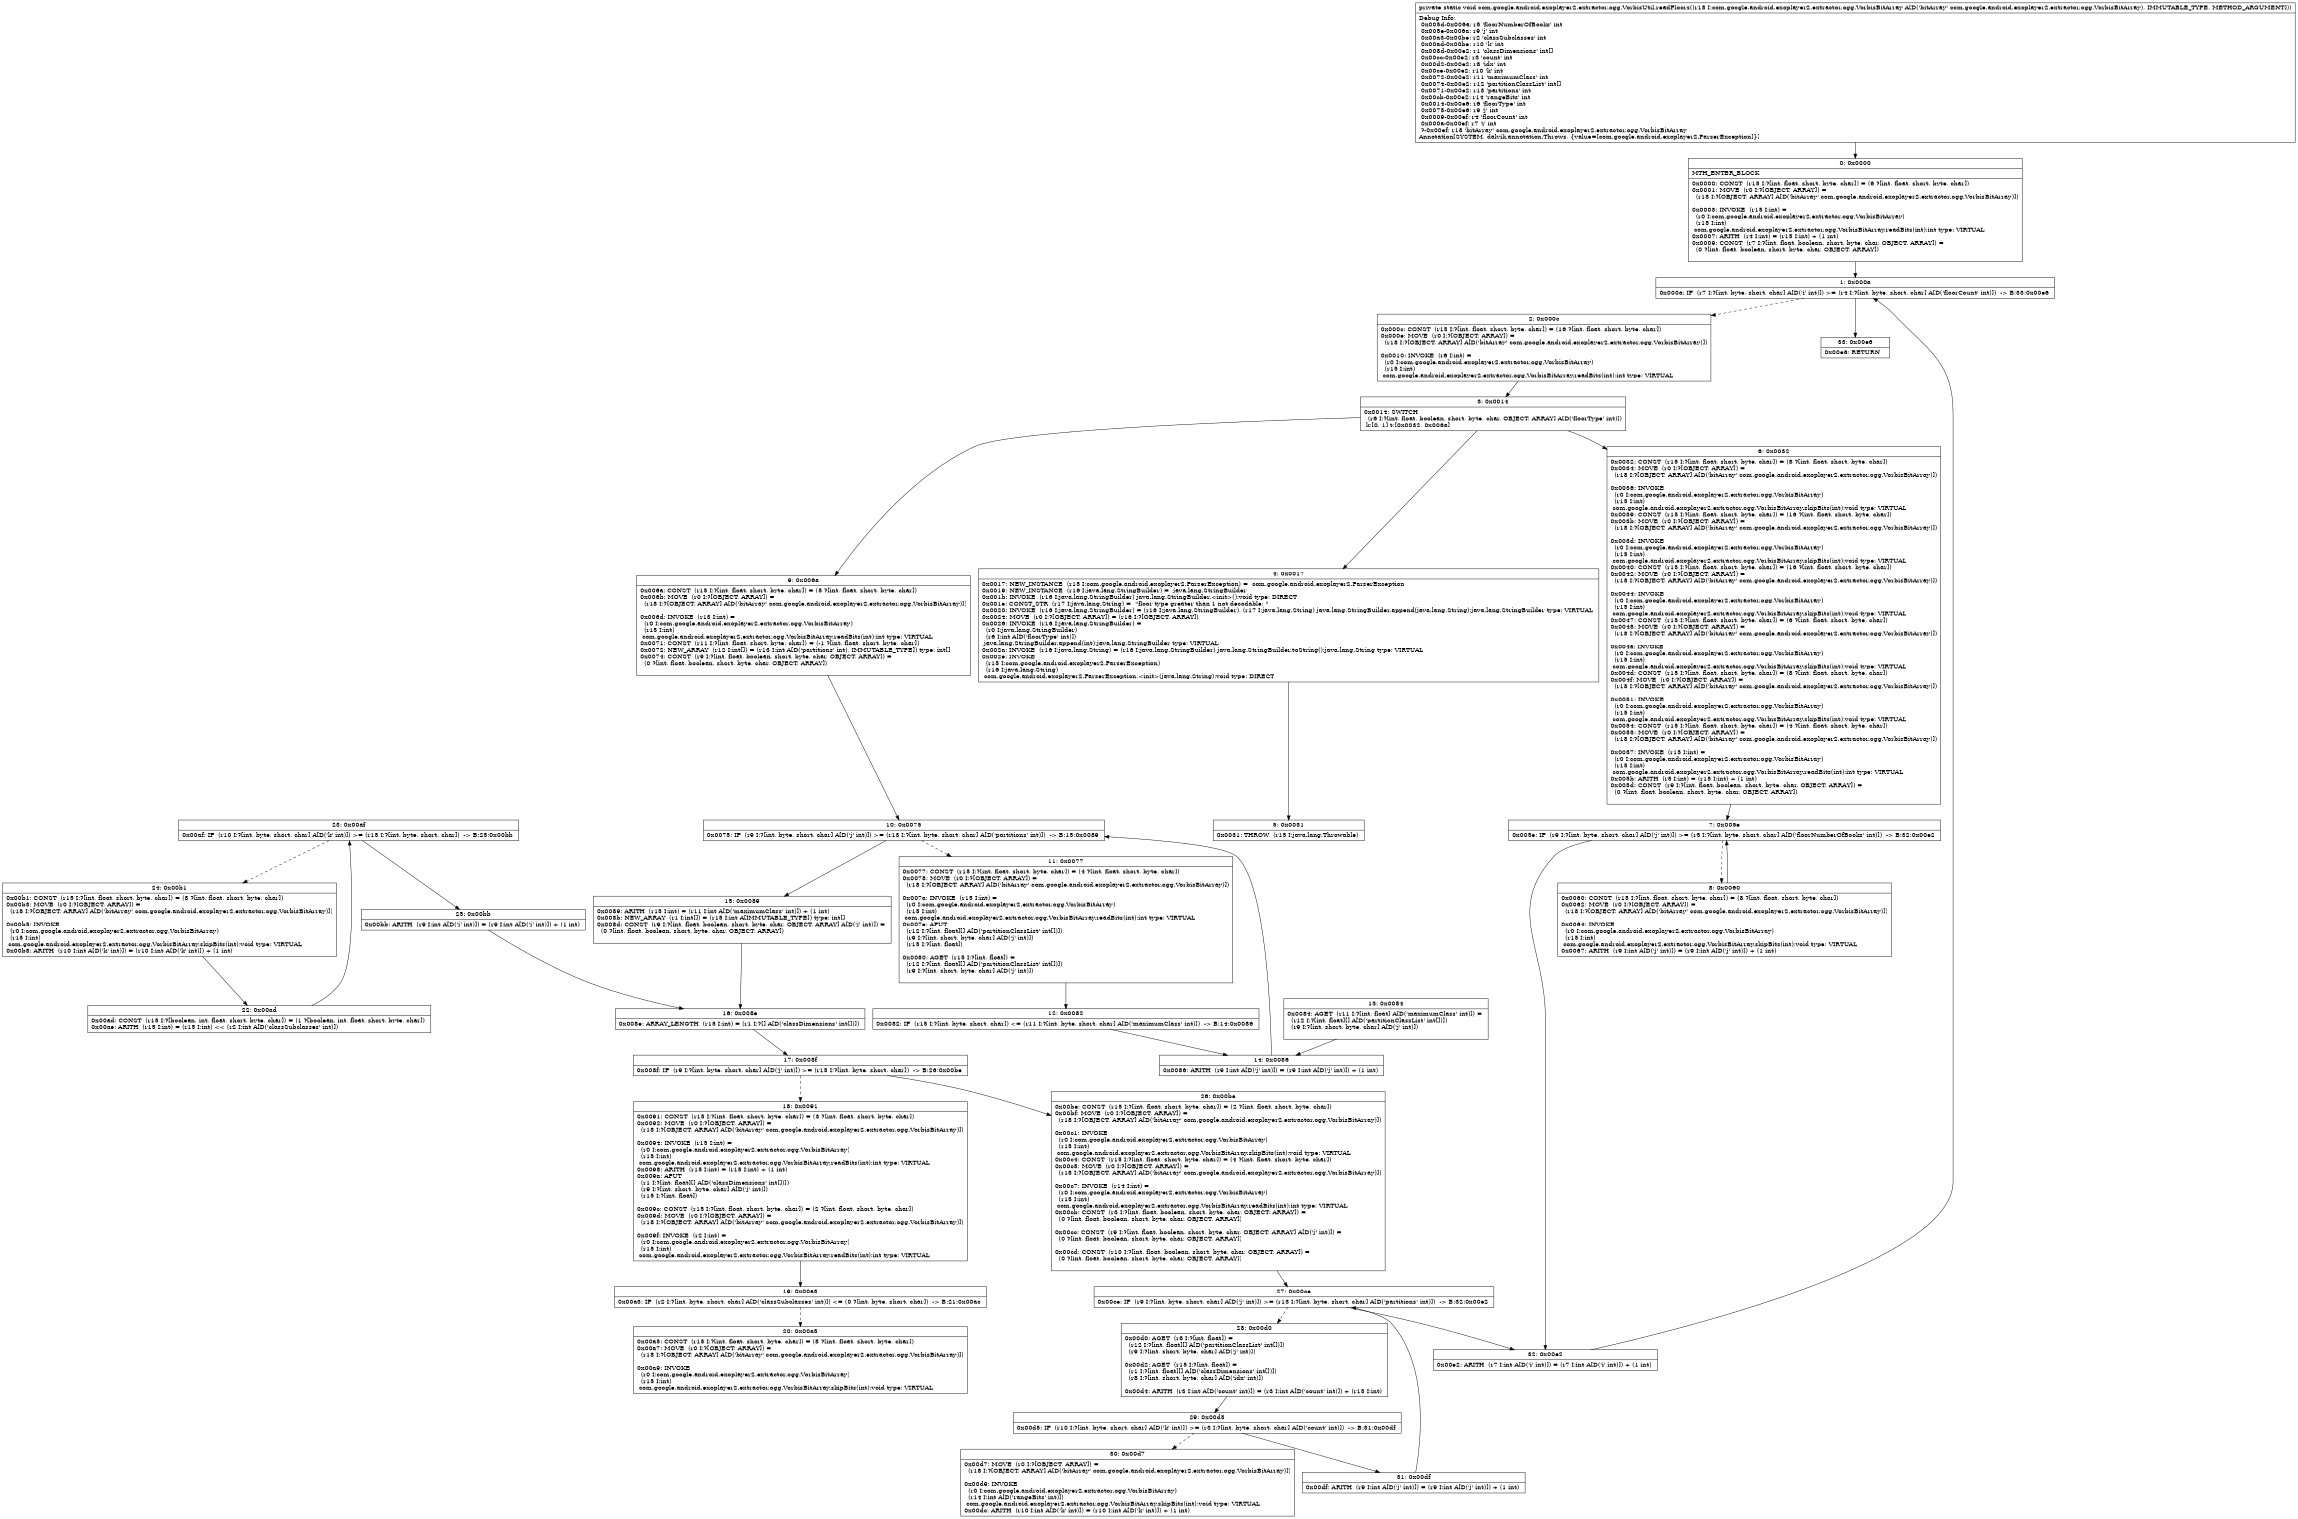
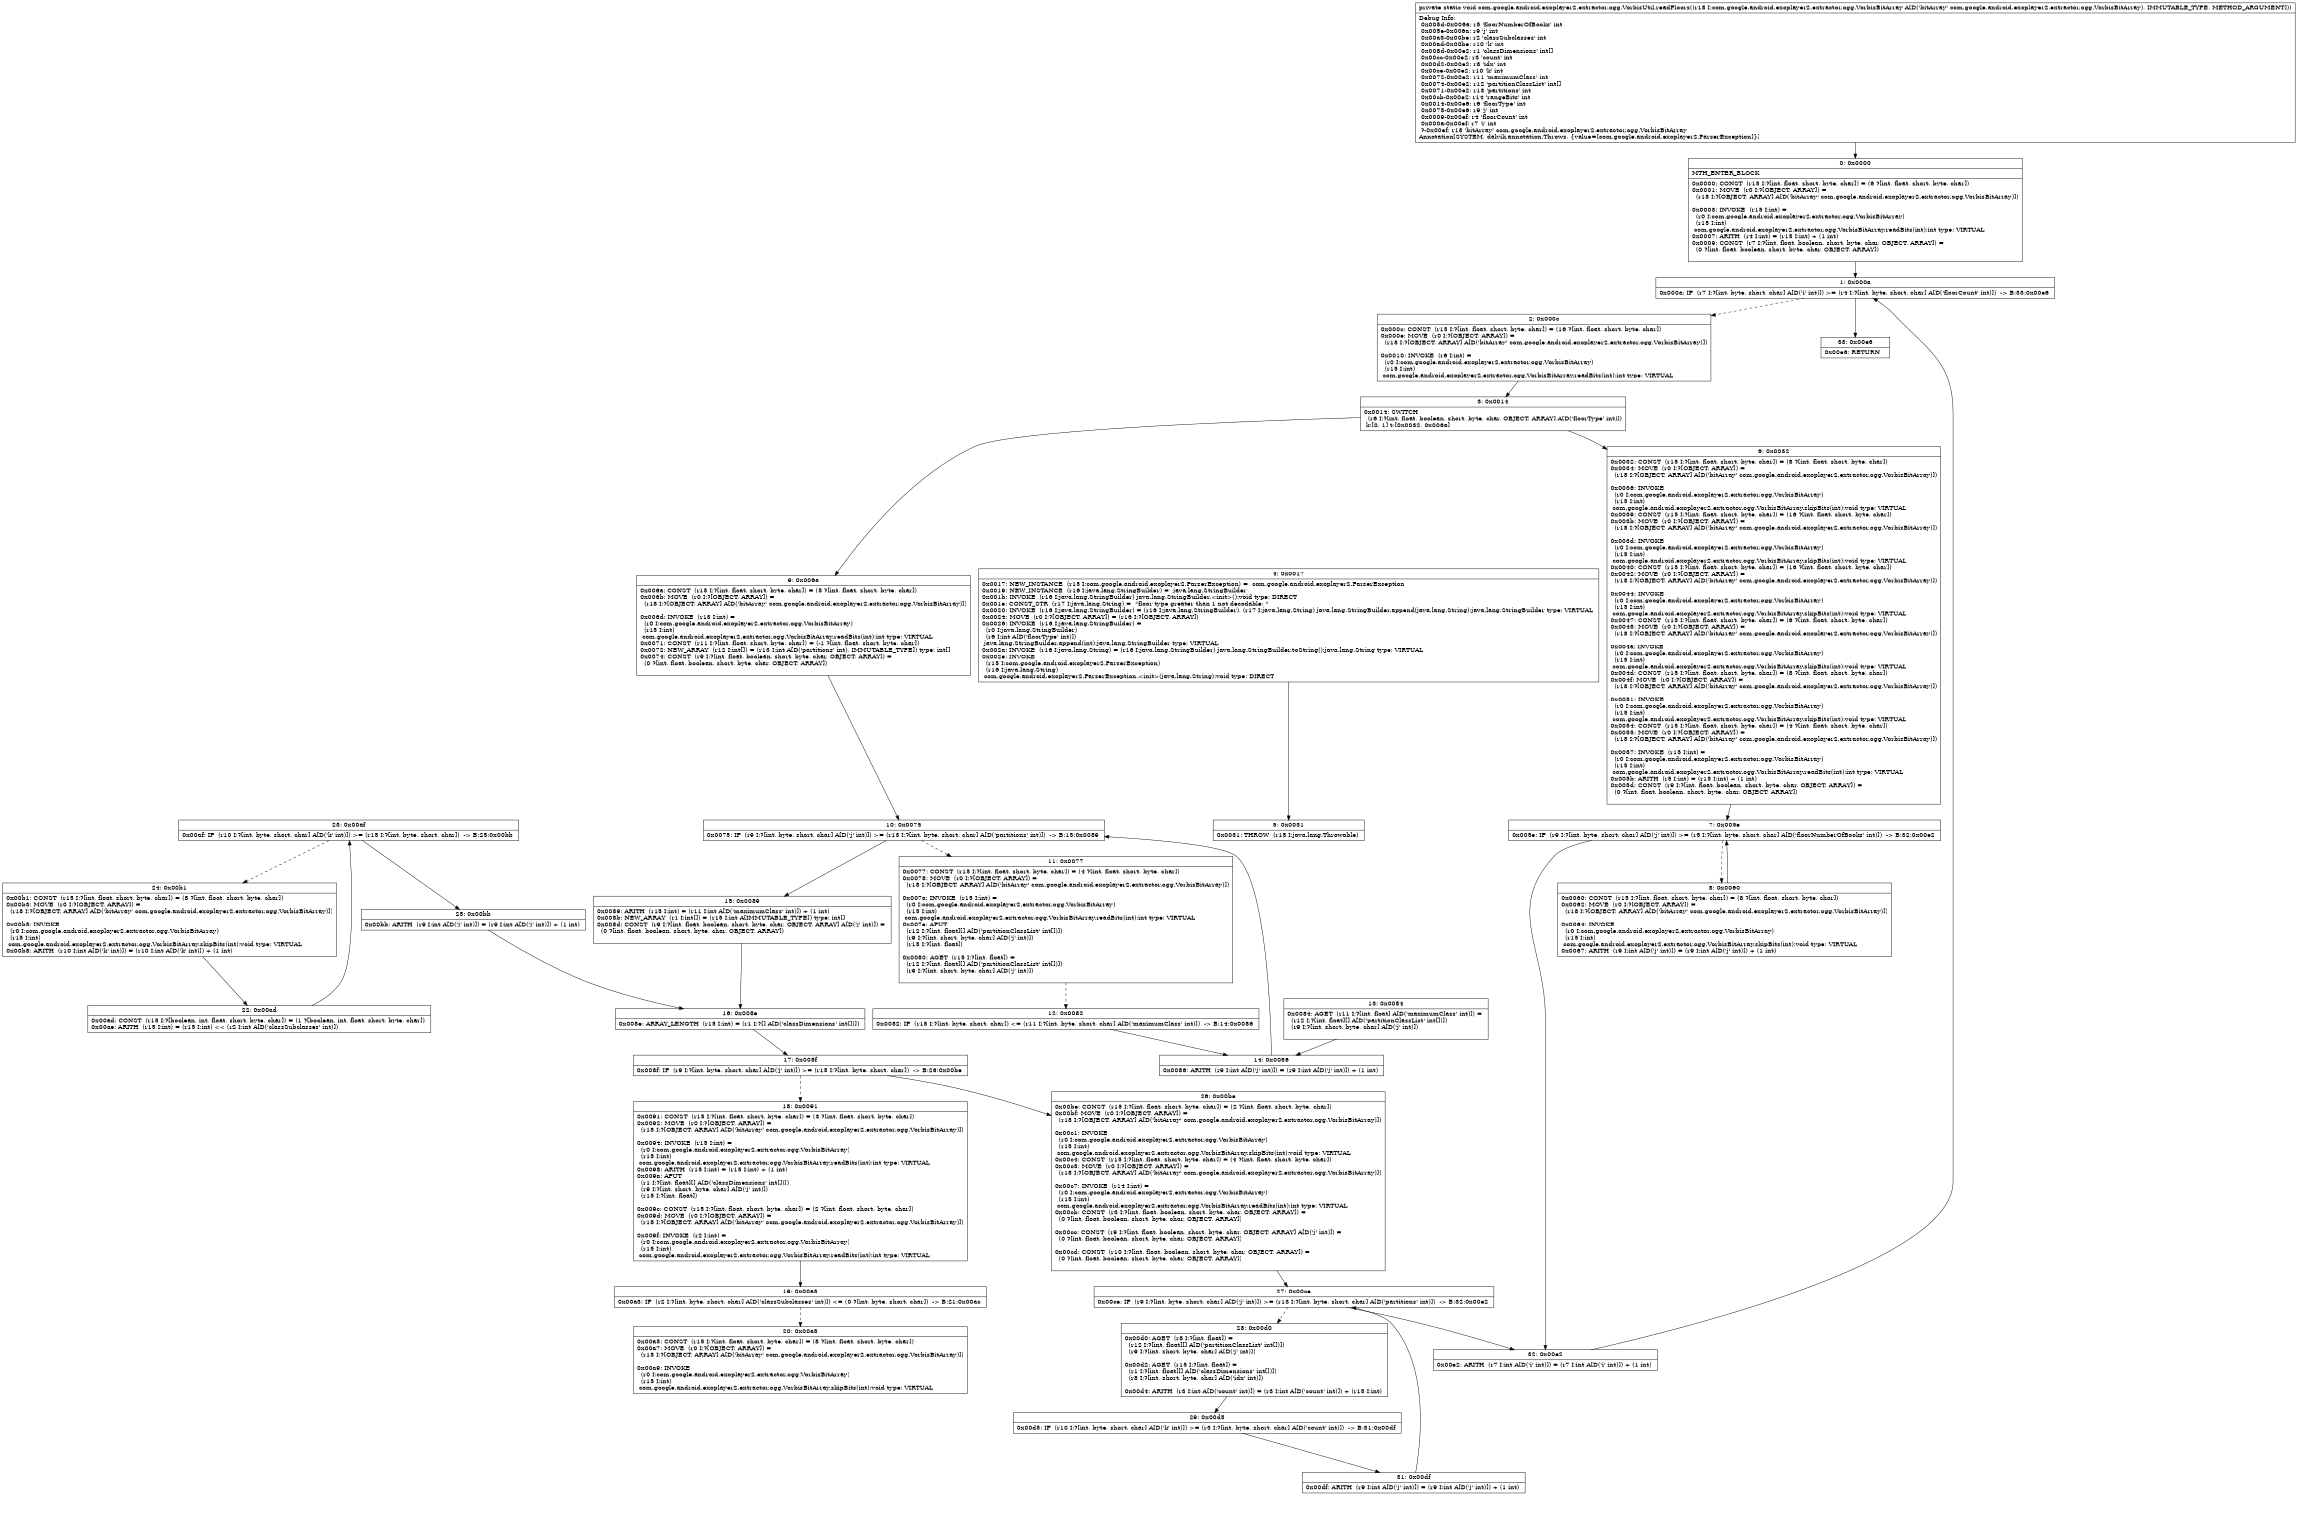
edge "3: 0x0014" -> "4: 0x0017": removed
edge "11: 0x0077" -> "12: 0x0082": style solid -> dashed
node "30: 0x00d7": removed
